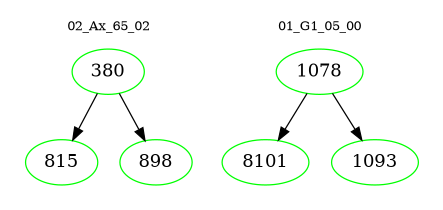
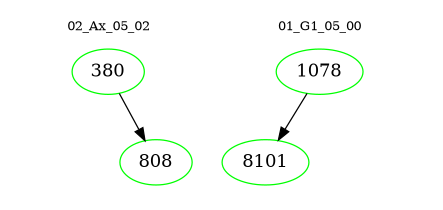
cluster "02_Ax_65_02": label "02_Ax_65_02" -> "02_Ax_05_02"
node "815": removed
node "898": label "898" -> "808"
node "1093": removed
